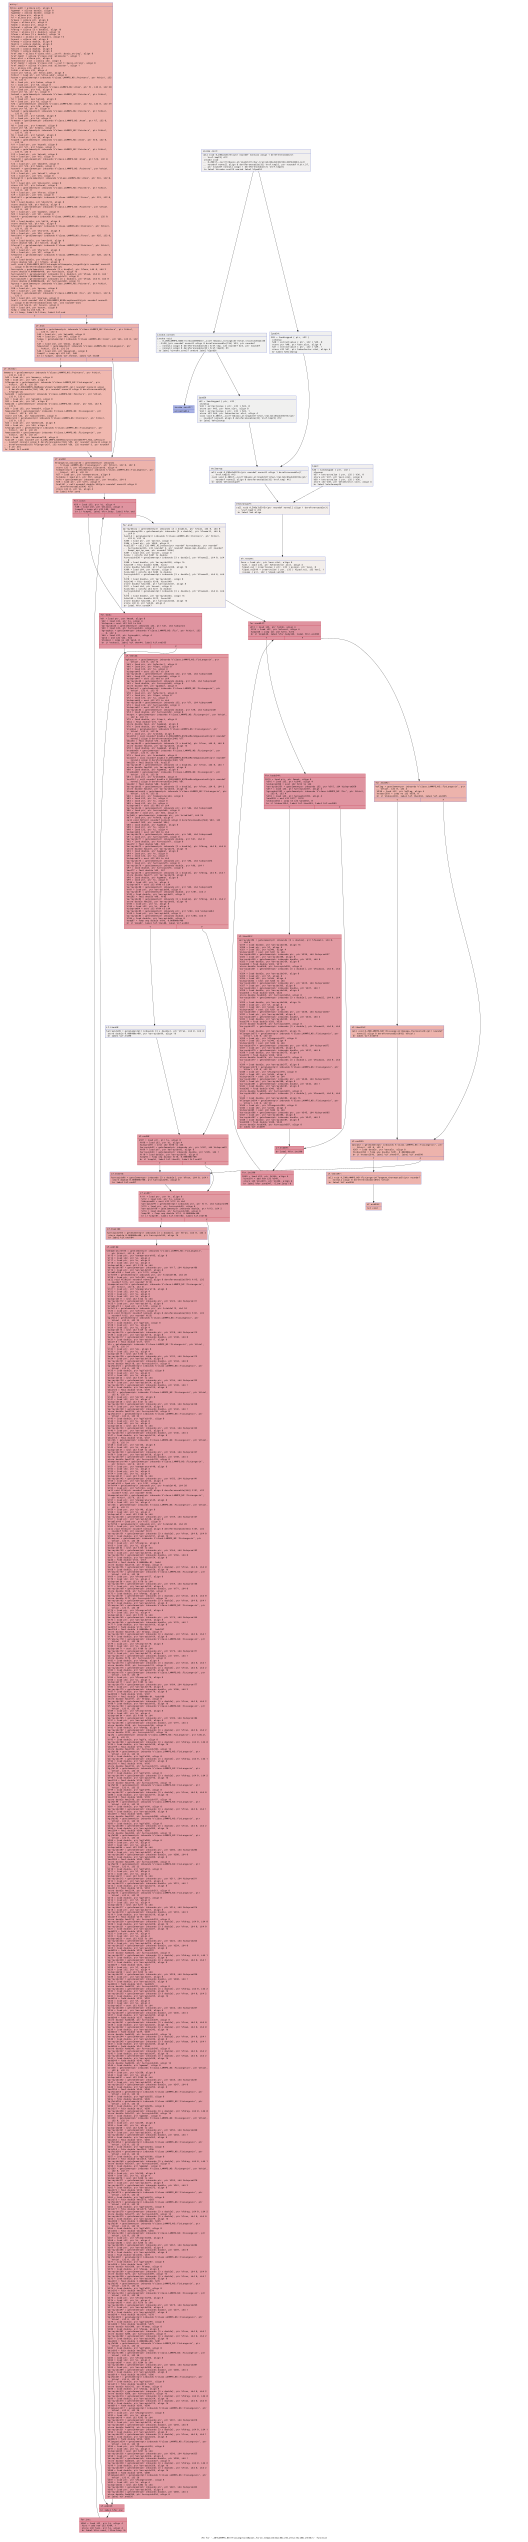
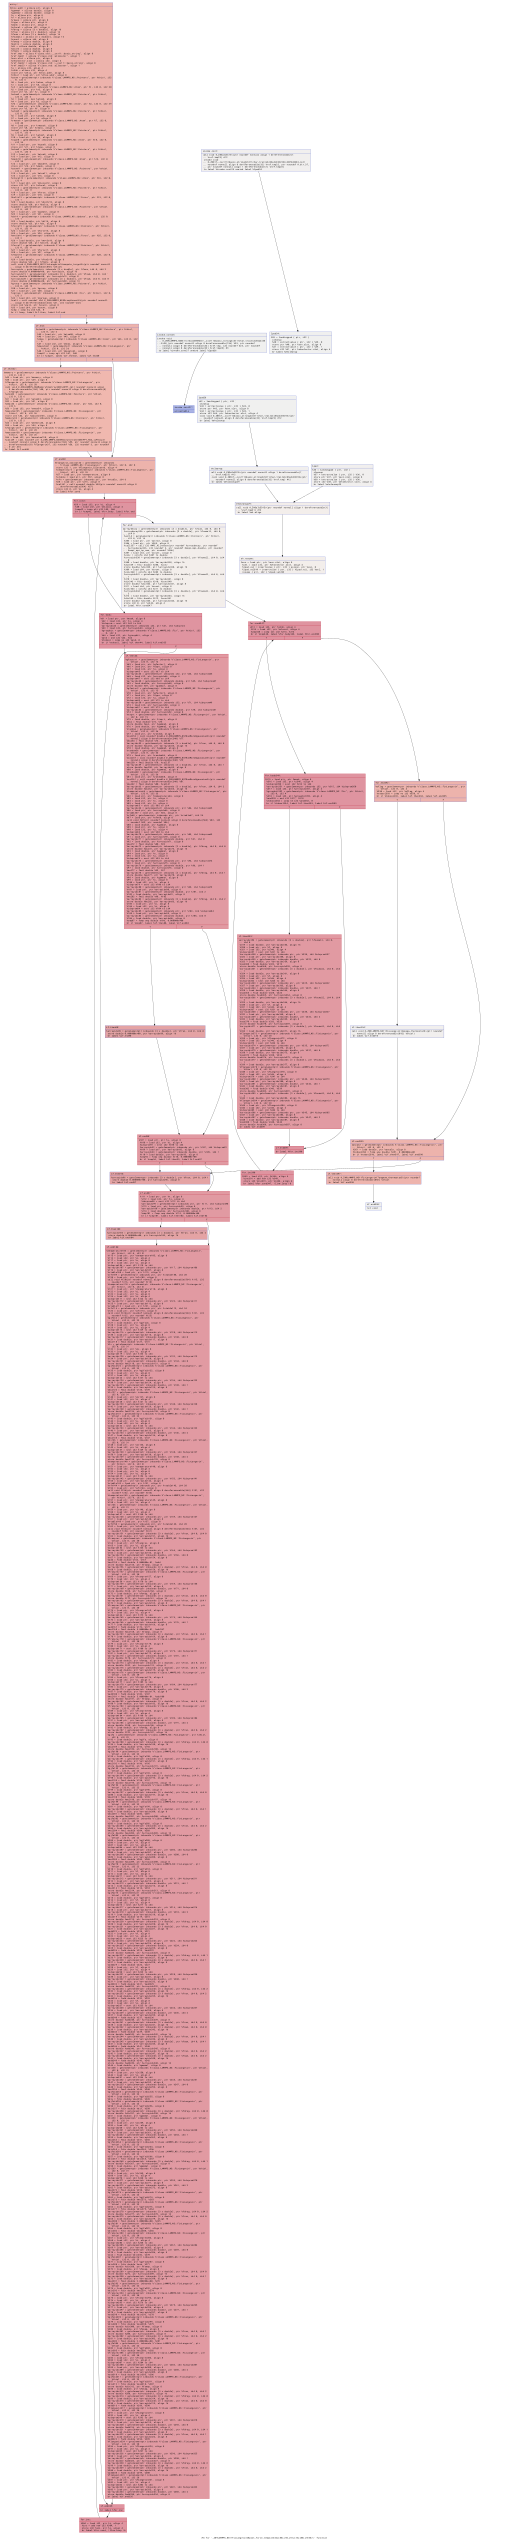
edge "invoke.cont:" -> "invoke.cont25:": removed
edge "invoke.cont25:" -> "lpad26:": removed
edge "lpad24:" -> "ehcleanup:": removed
node "if.then88:": fillcolor #e0dbd870 -> #c32e3170
node "if.then394:": fillcolor #d8564670 -> #e0dbd870
node "if.end398:": fillcolor #d6524470 -> #dedcdb70
